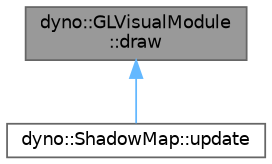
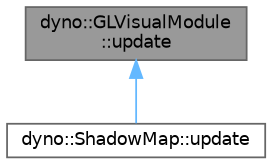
node "dyno::GLVisualModule ::draw": label "dyno::GLVisualModule ::draw" -> "dyno::GLVisualModule ::update"
